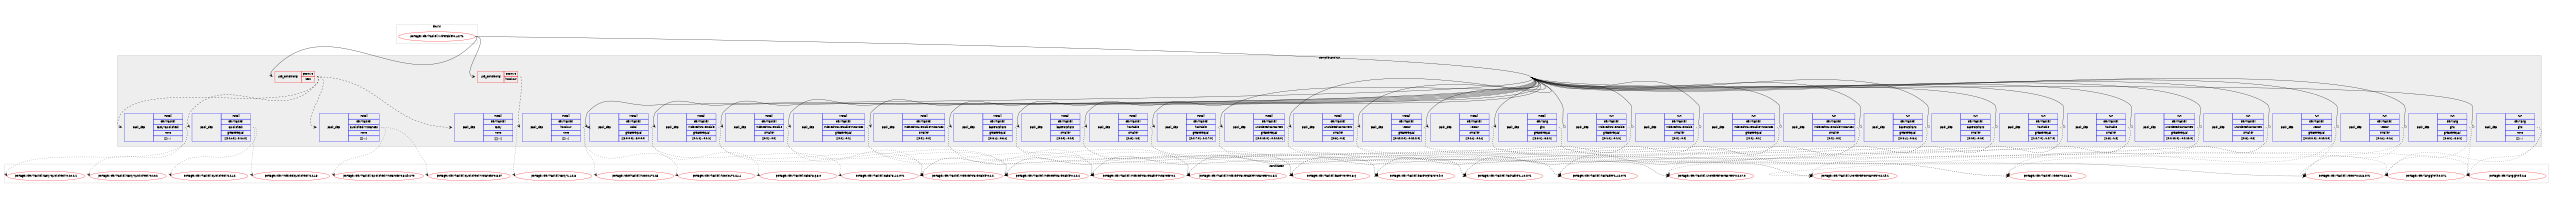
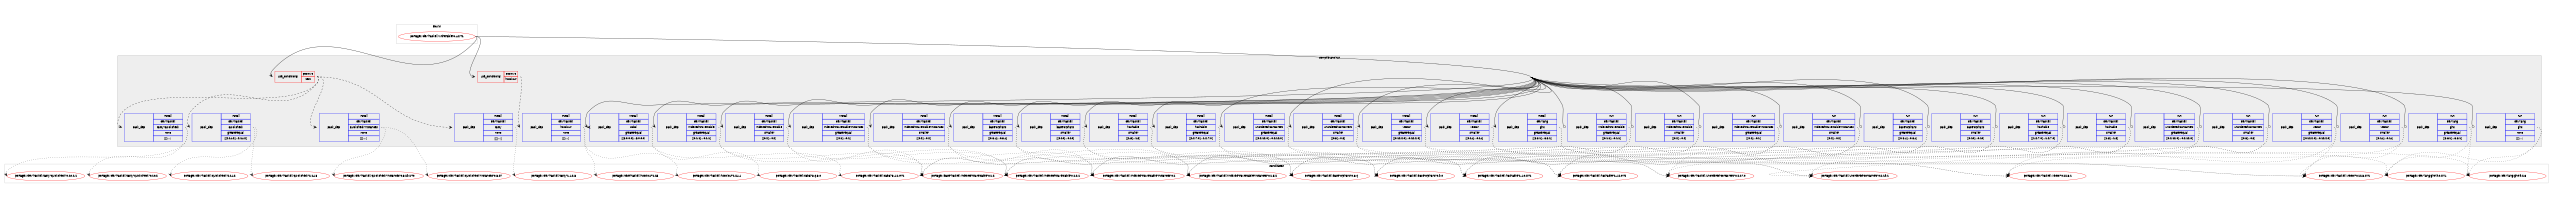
node "portage://dev-indexed/quickcheck-2.14.3": label "portage://dev-indexed/quickcheck-2.14.3" -> "portage://dev-haskell/quickcheck-2.14.3"
node "portage://dev-haskell/indexed-traversable-0.1.2": label "portage://dev-haskell/indexed-traversable-0.1.2" -> "portage://base-haskell/indexed-traversable-0.1.2"
node "portage://dev-haskell/base-none-0.8.6": label "portage://dev-haskell/base-none-0.8.6" -> "portage://dev-haskell/base-orphans-0.8.6"
